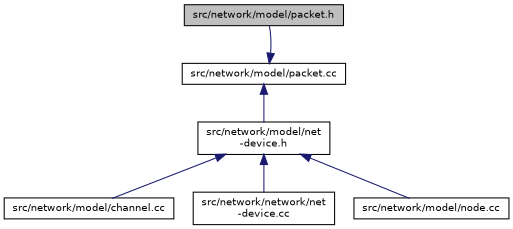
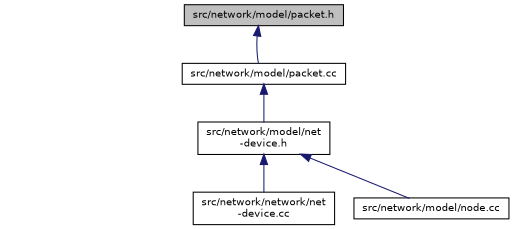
edge "src/network/model/packet.h" -> "src/network/model/packet.cc": reversed
node "src/network/model/channel.cc": removed
